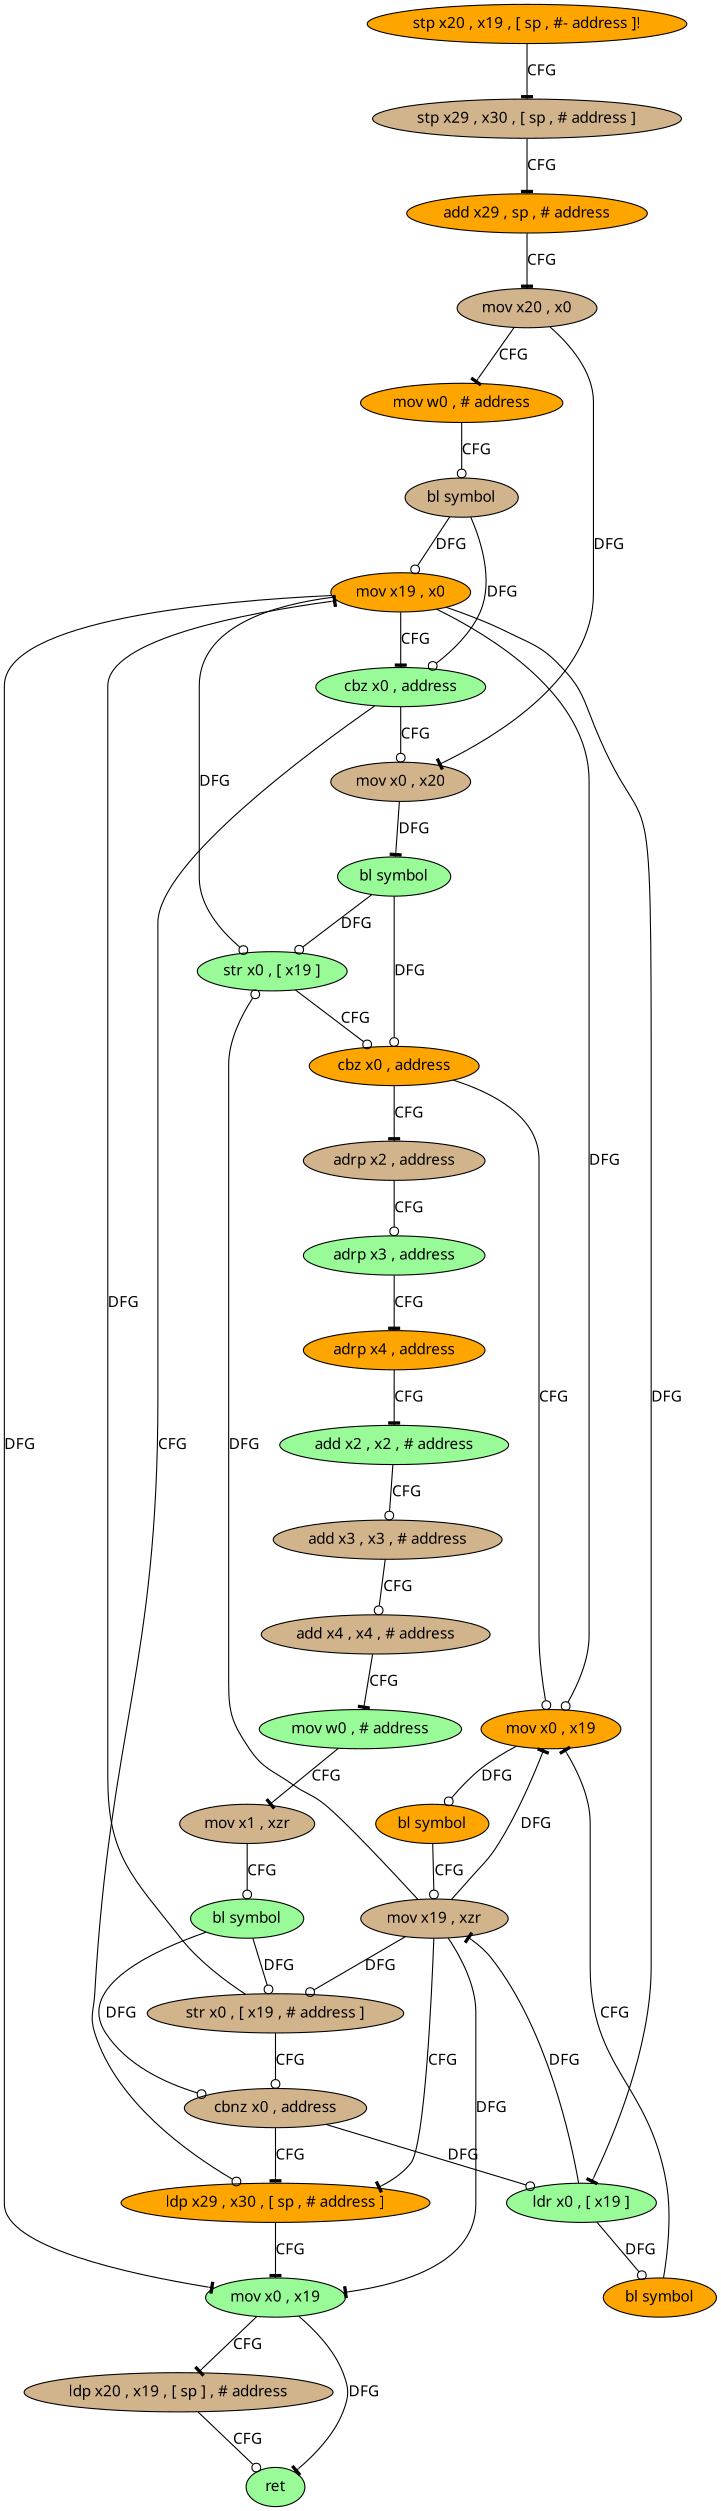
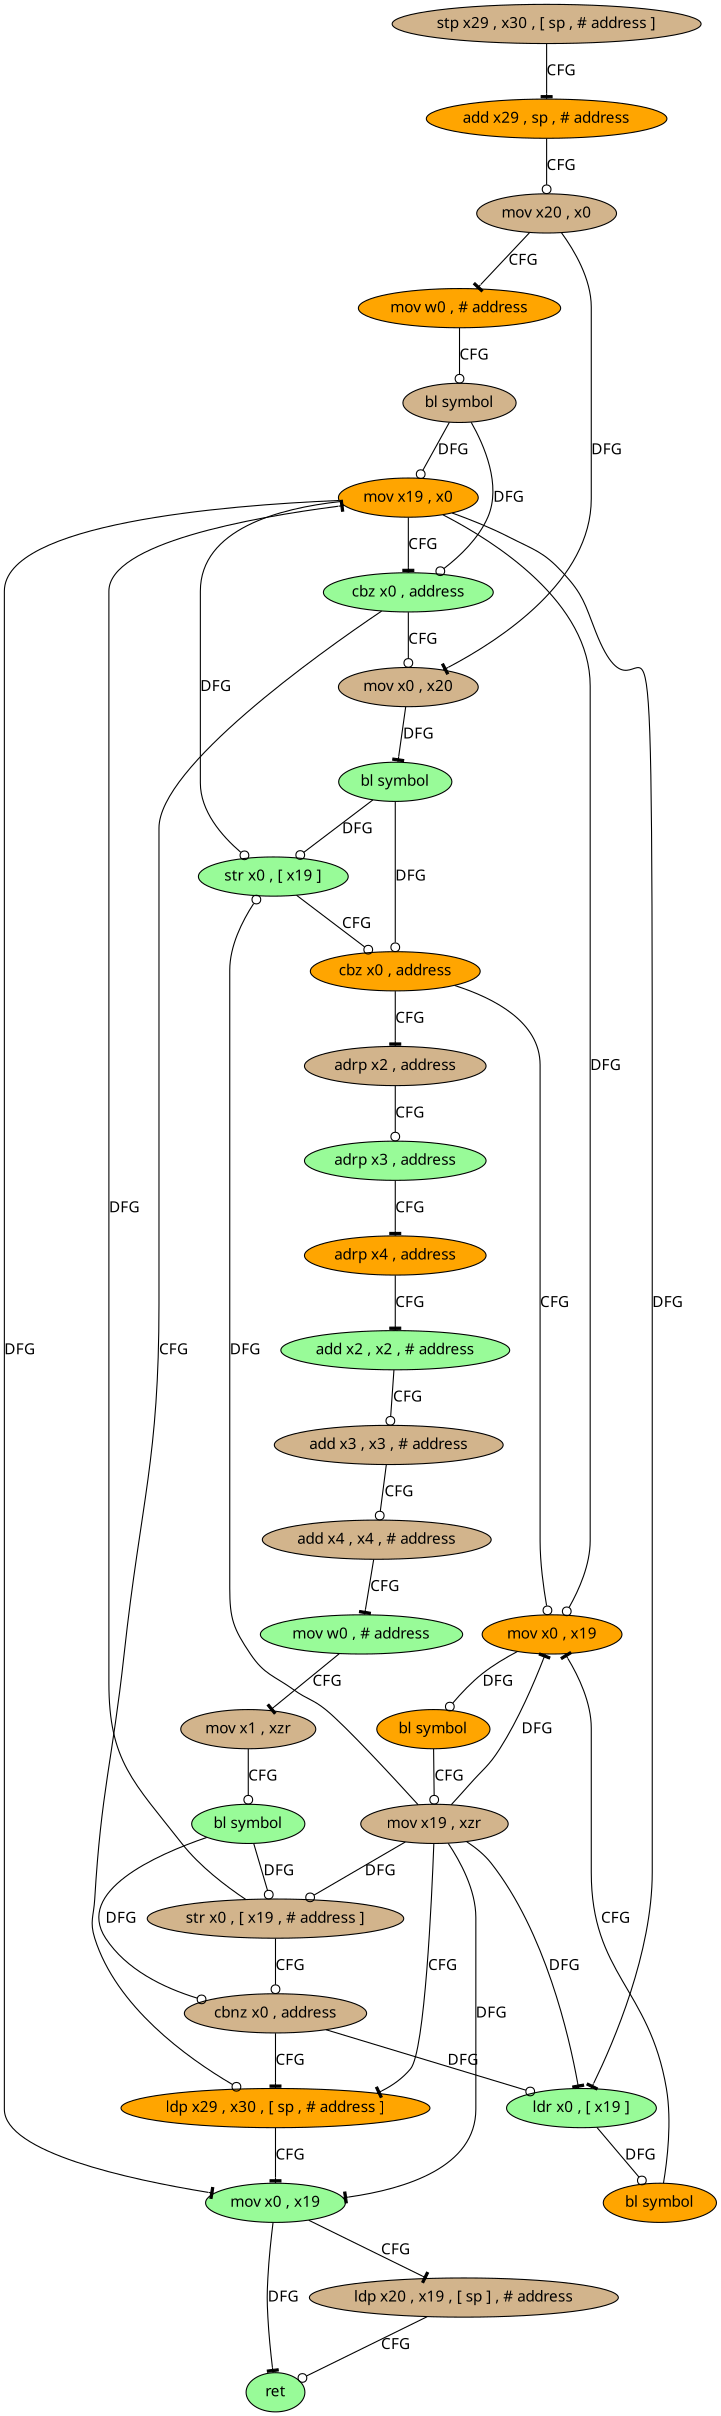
node "stp x20 , x19 , [ sp , #- address ]!": removed
edge "add x29 , sp , # address" -> "mov x20 , x0": arrowhead tee -> odot
edge "ldr x0 , [ x19 ]" -> "mov x19 , xzr": reversed
